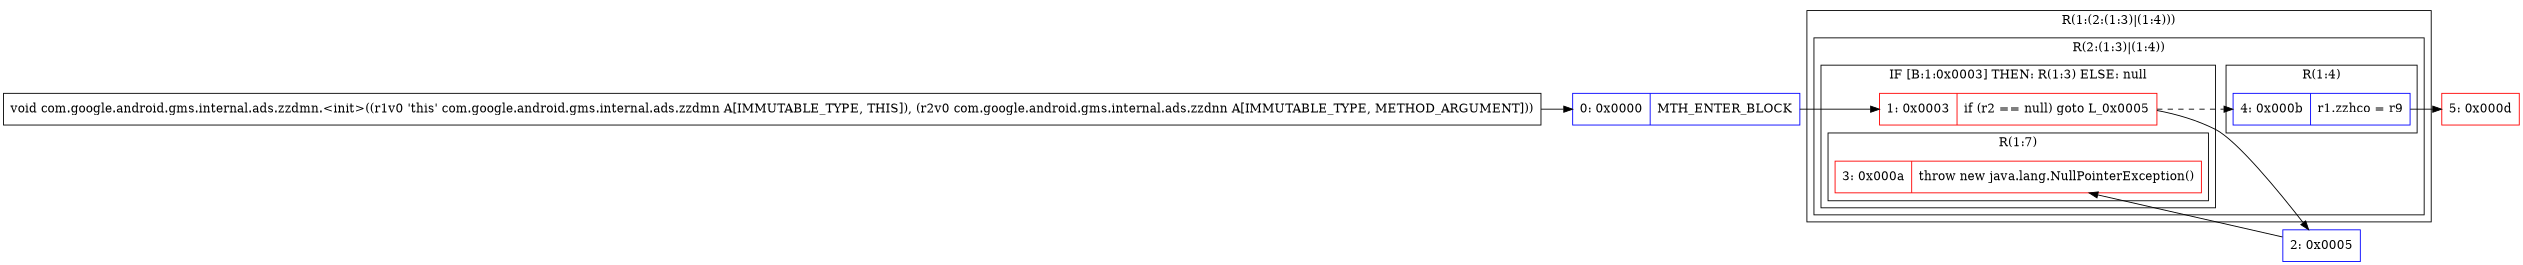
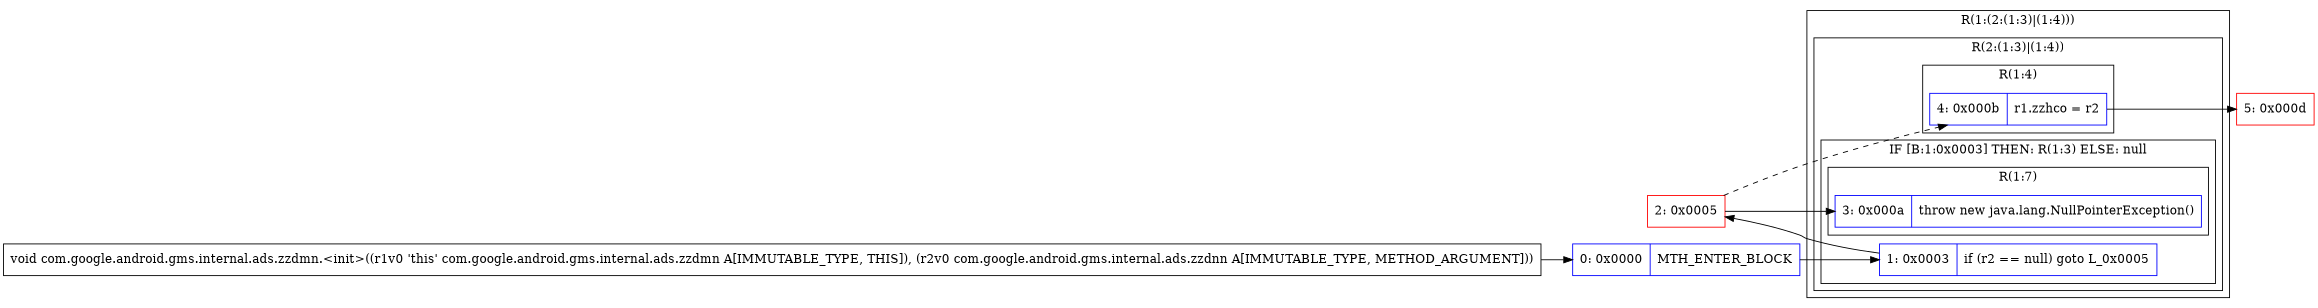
node "1: 0x0003": color red -> blue
edge "1: 0x0003" -> "4: 0x000b": now "2: 0x0005" -> "4: 0x000b"
node "4: 0x000b": text "r1.zzhco = r9" -> "r1.zzhco = r2"
node "3: 0x000a": color red -> blue
node "2: 0x0005": color blue -> red
